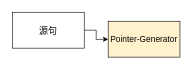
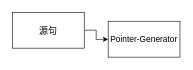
node "Pointer-Generator": fillcolor #fff2cc -> #ffffff
